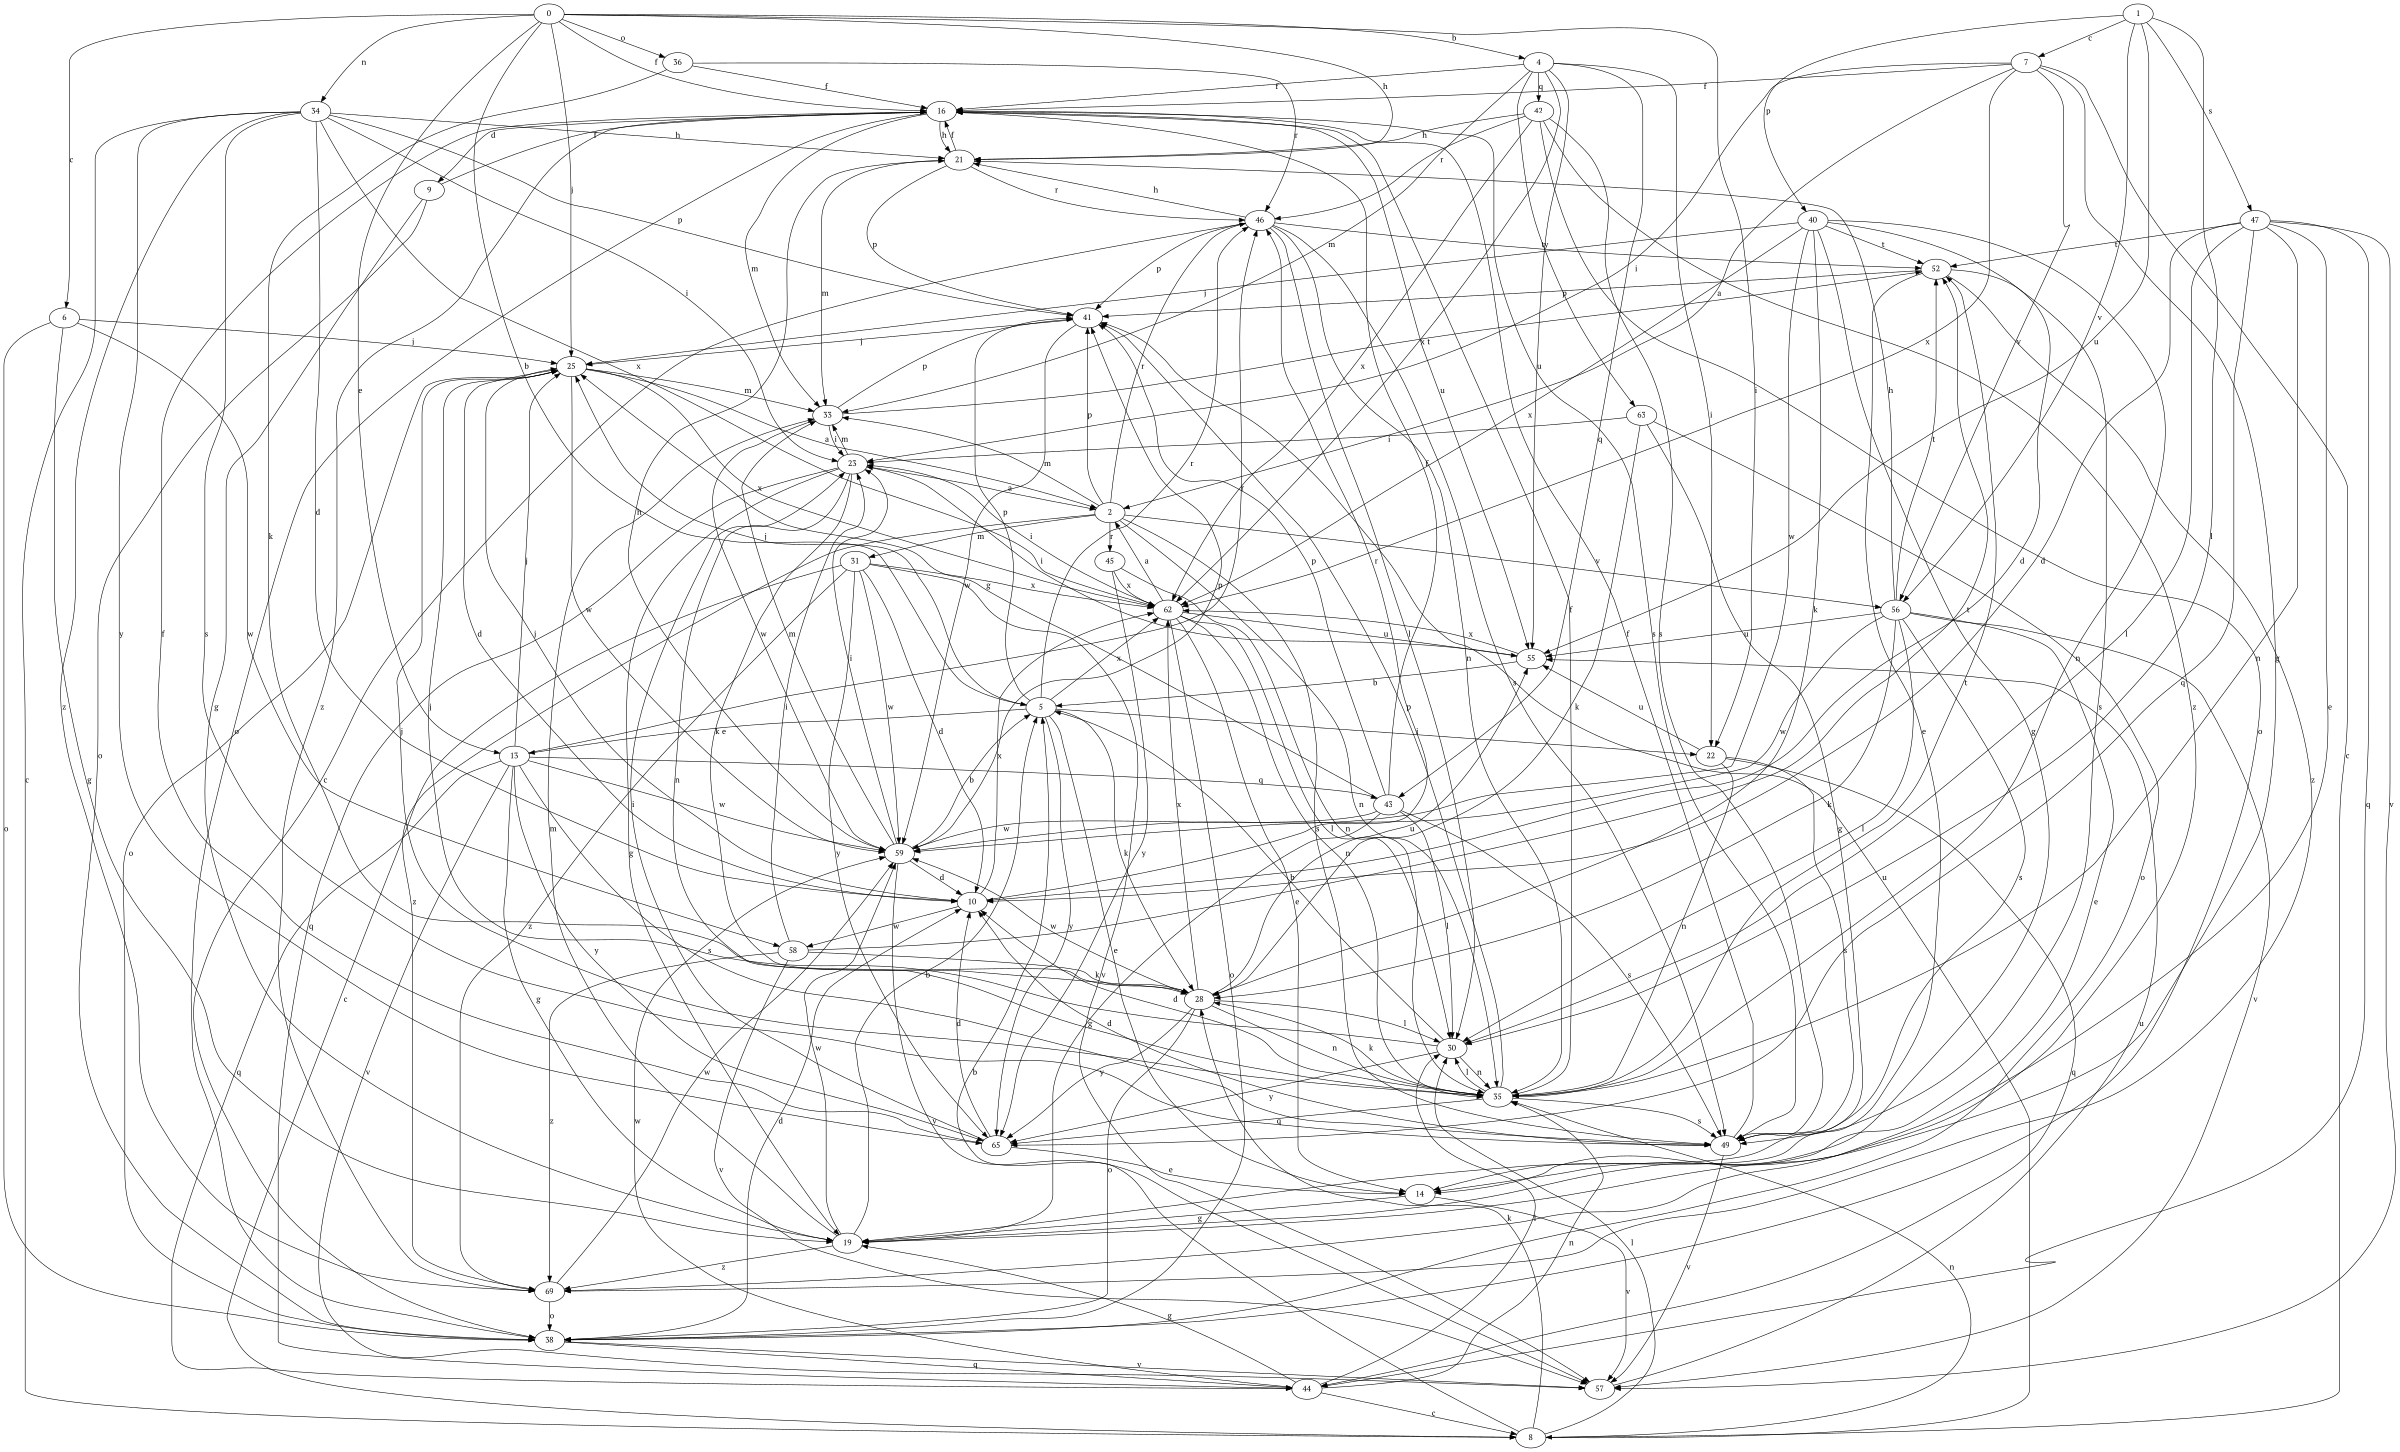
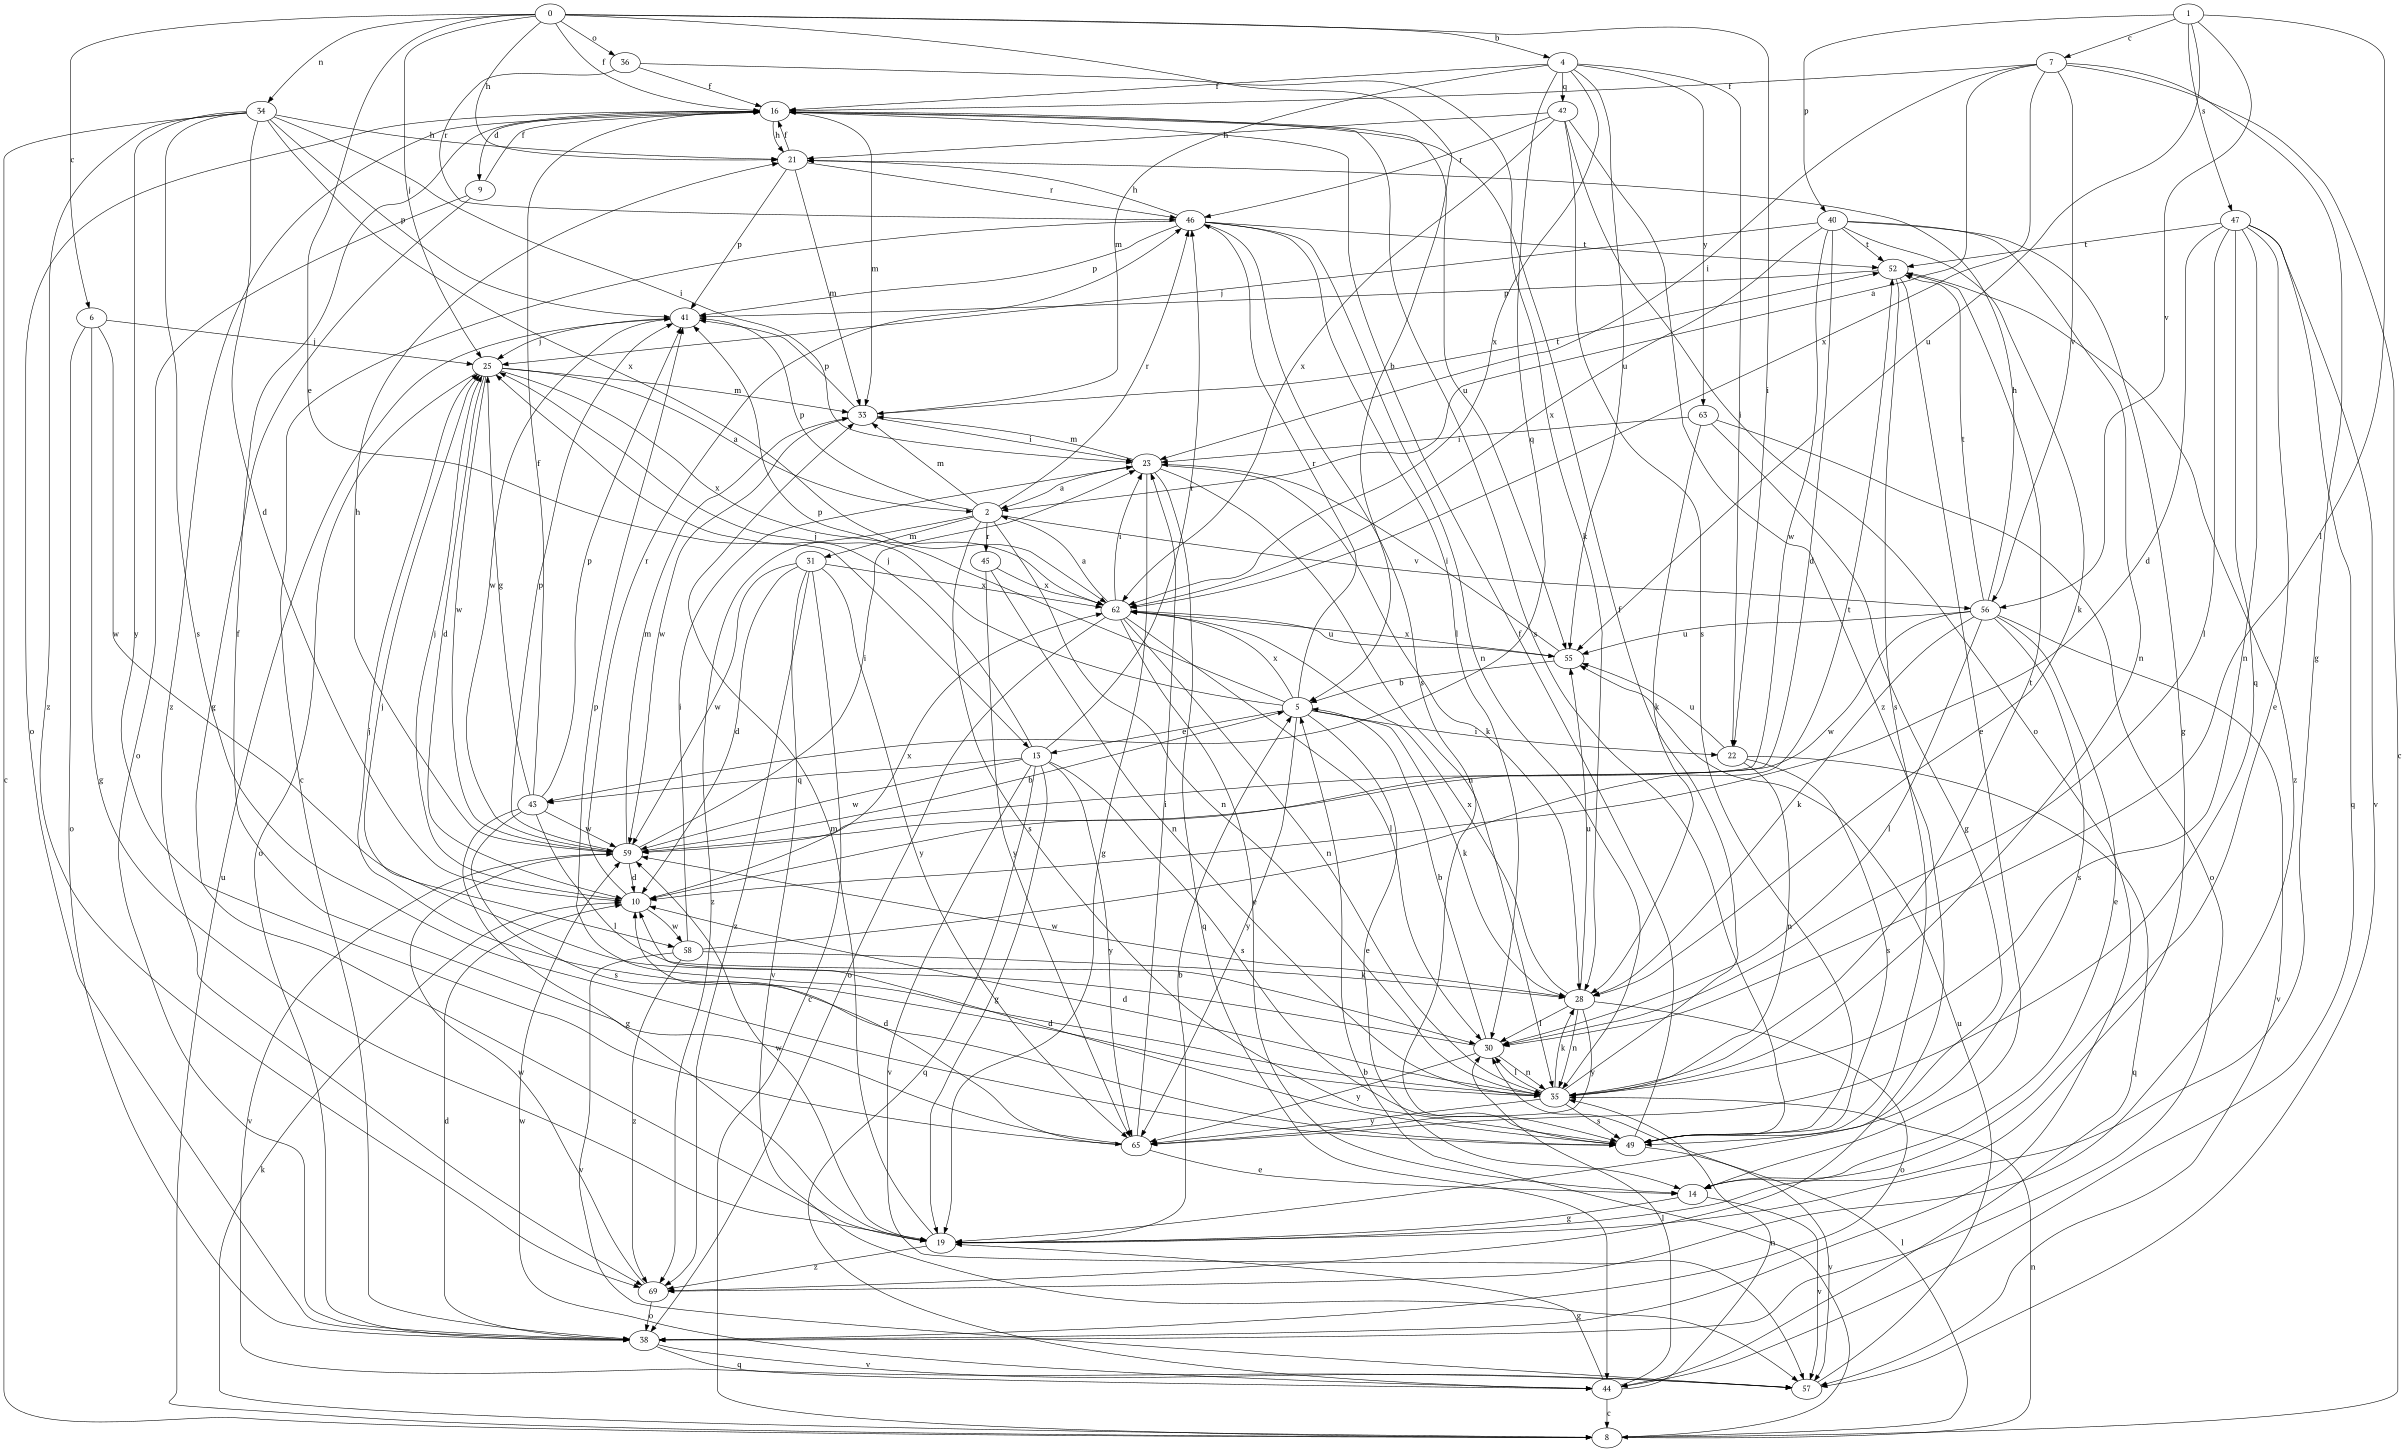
edge "35" -> "65": label "q" -> "y"
edge "8" -> "28": now "8" -> "10"
